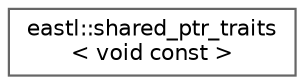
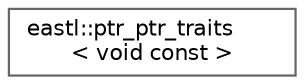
node "eastl::shared_ptr_traits < void const >": label "eastl::shared_ptr_traits < void const >" -> "eastl::ptr_ptr_traits < void const >"
